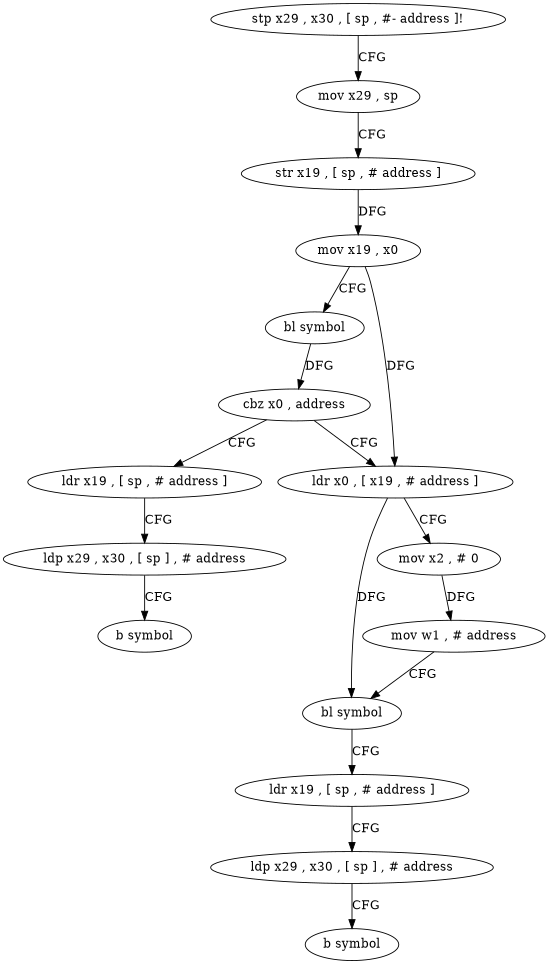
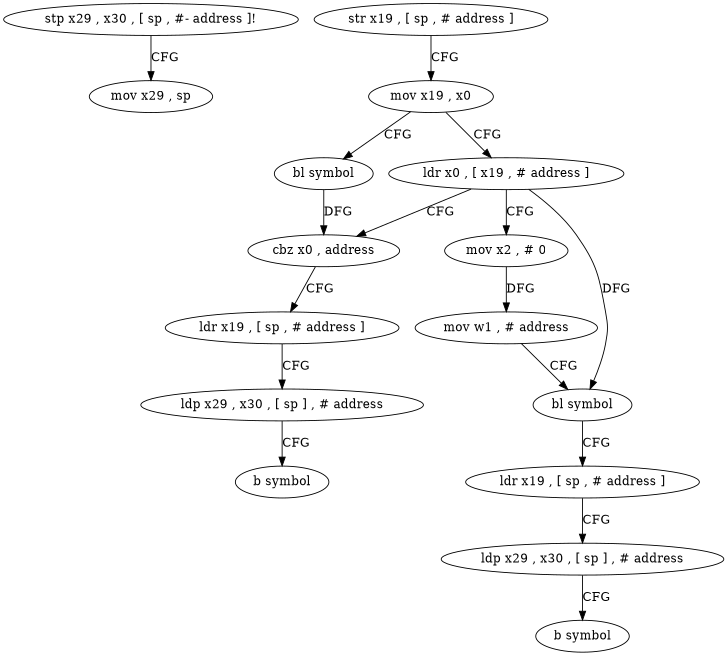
edge "mov x29 , sp" -> "str x19 , [ sp , # address ]": removed, label "CFG"
edge "str x19 , [ sp , # address ]" -> "mov x19 , x0": label "DFG" -> "CFG"
edge "mov x19 , x0" -> "ldr x0 , [ x19 , # address ]": label "DFG" -> "CFG"
edge "cbz x0 , address" -> "ldr x0 , [ x19 , # address ]": reversed
